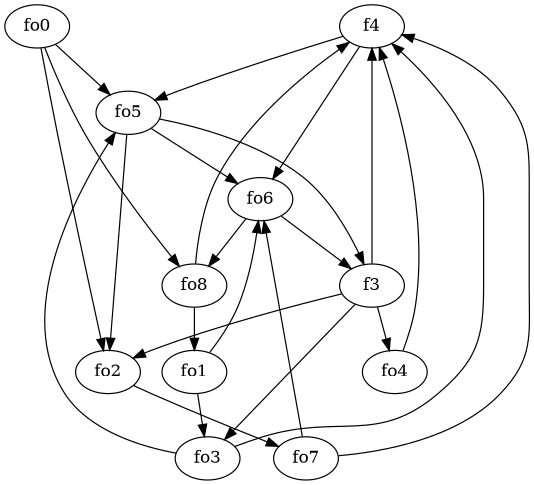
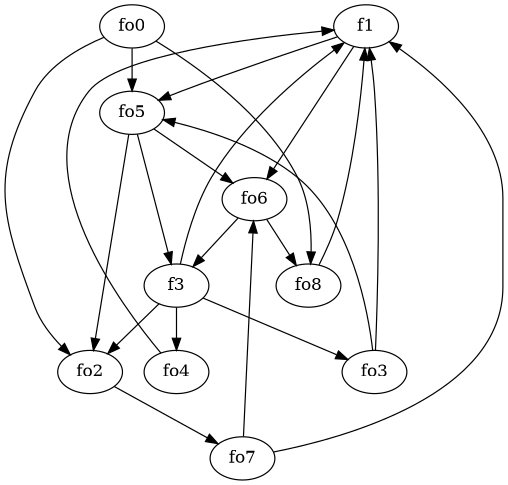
node "f4": label "f4" -> "f1"
node "fo1": removed
